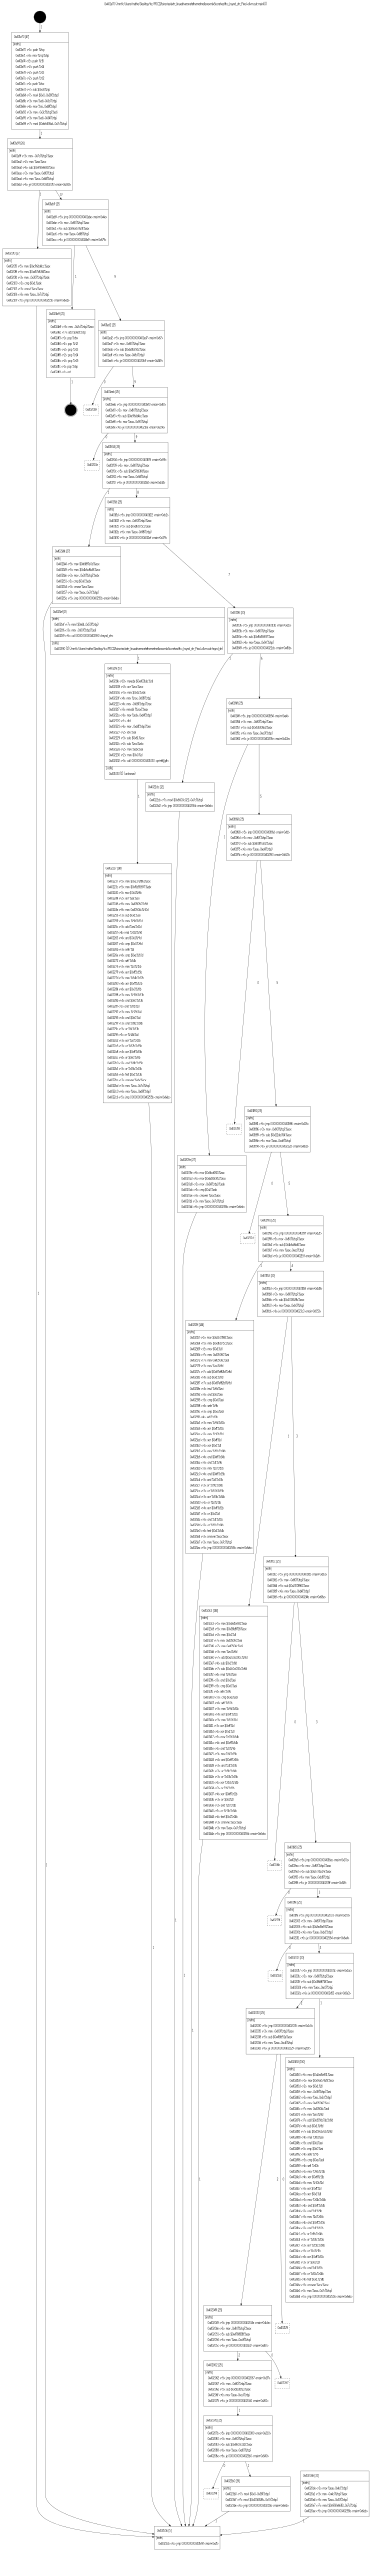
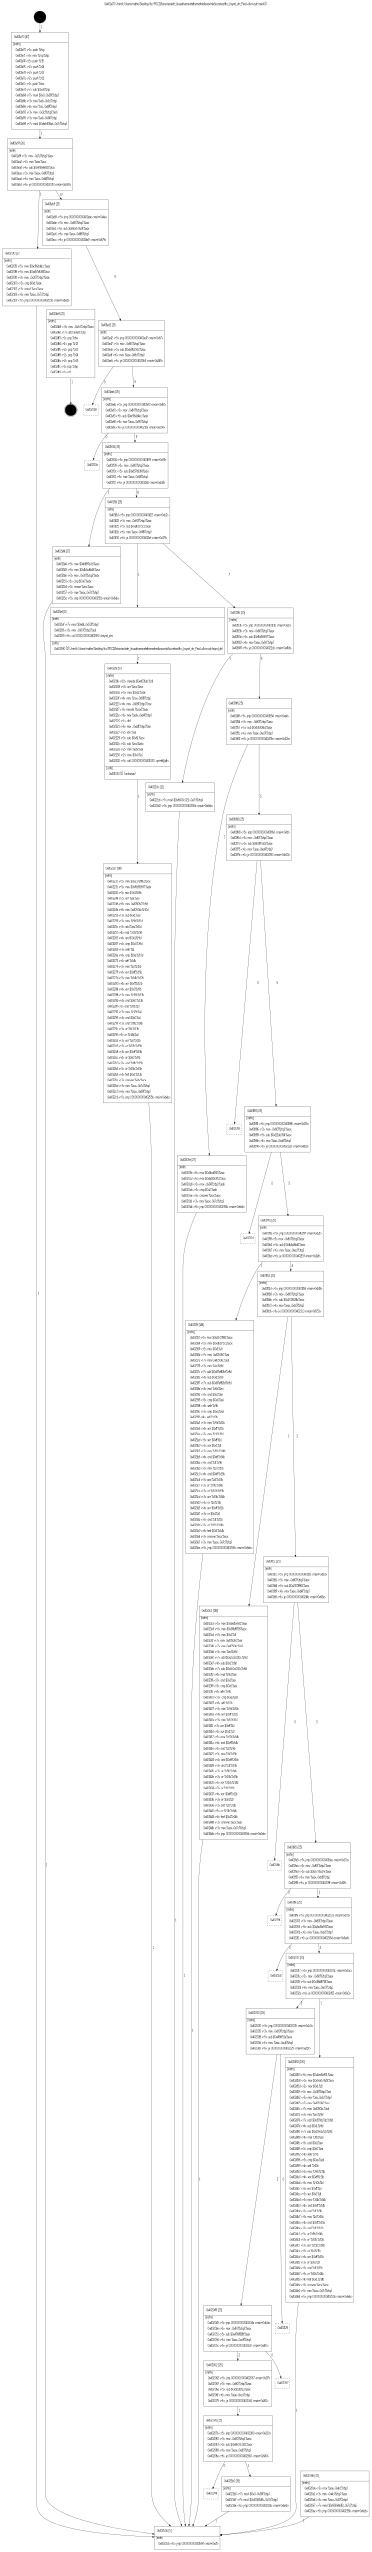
edge "0x401eb9 [25]" -> "0x4024e9 [21]": removed, label "1"
edge "0x401f1d [25]" -> "0x4021ef [15]": added, label "1"
edge "0x402453 [150]" -> "0x40255b [5]": added, label "1"
